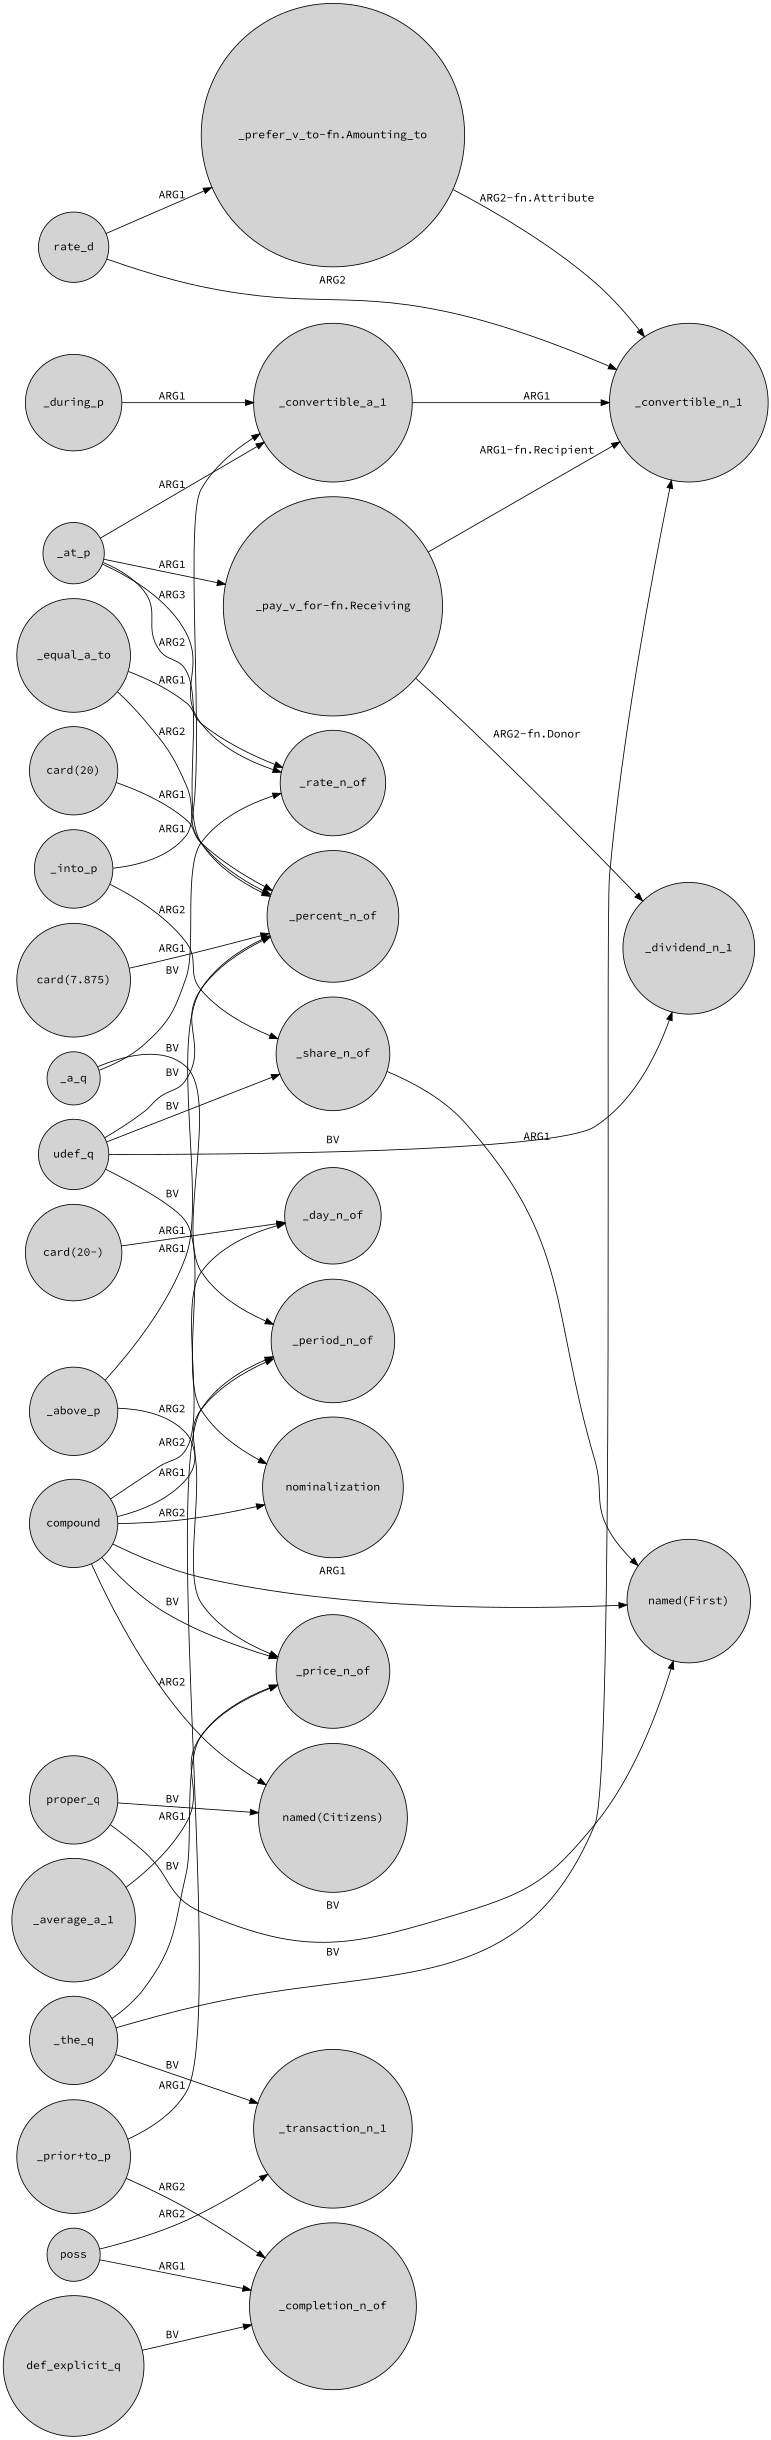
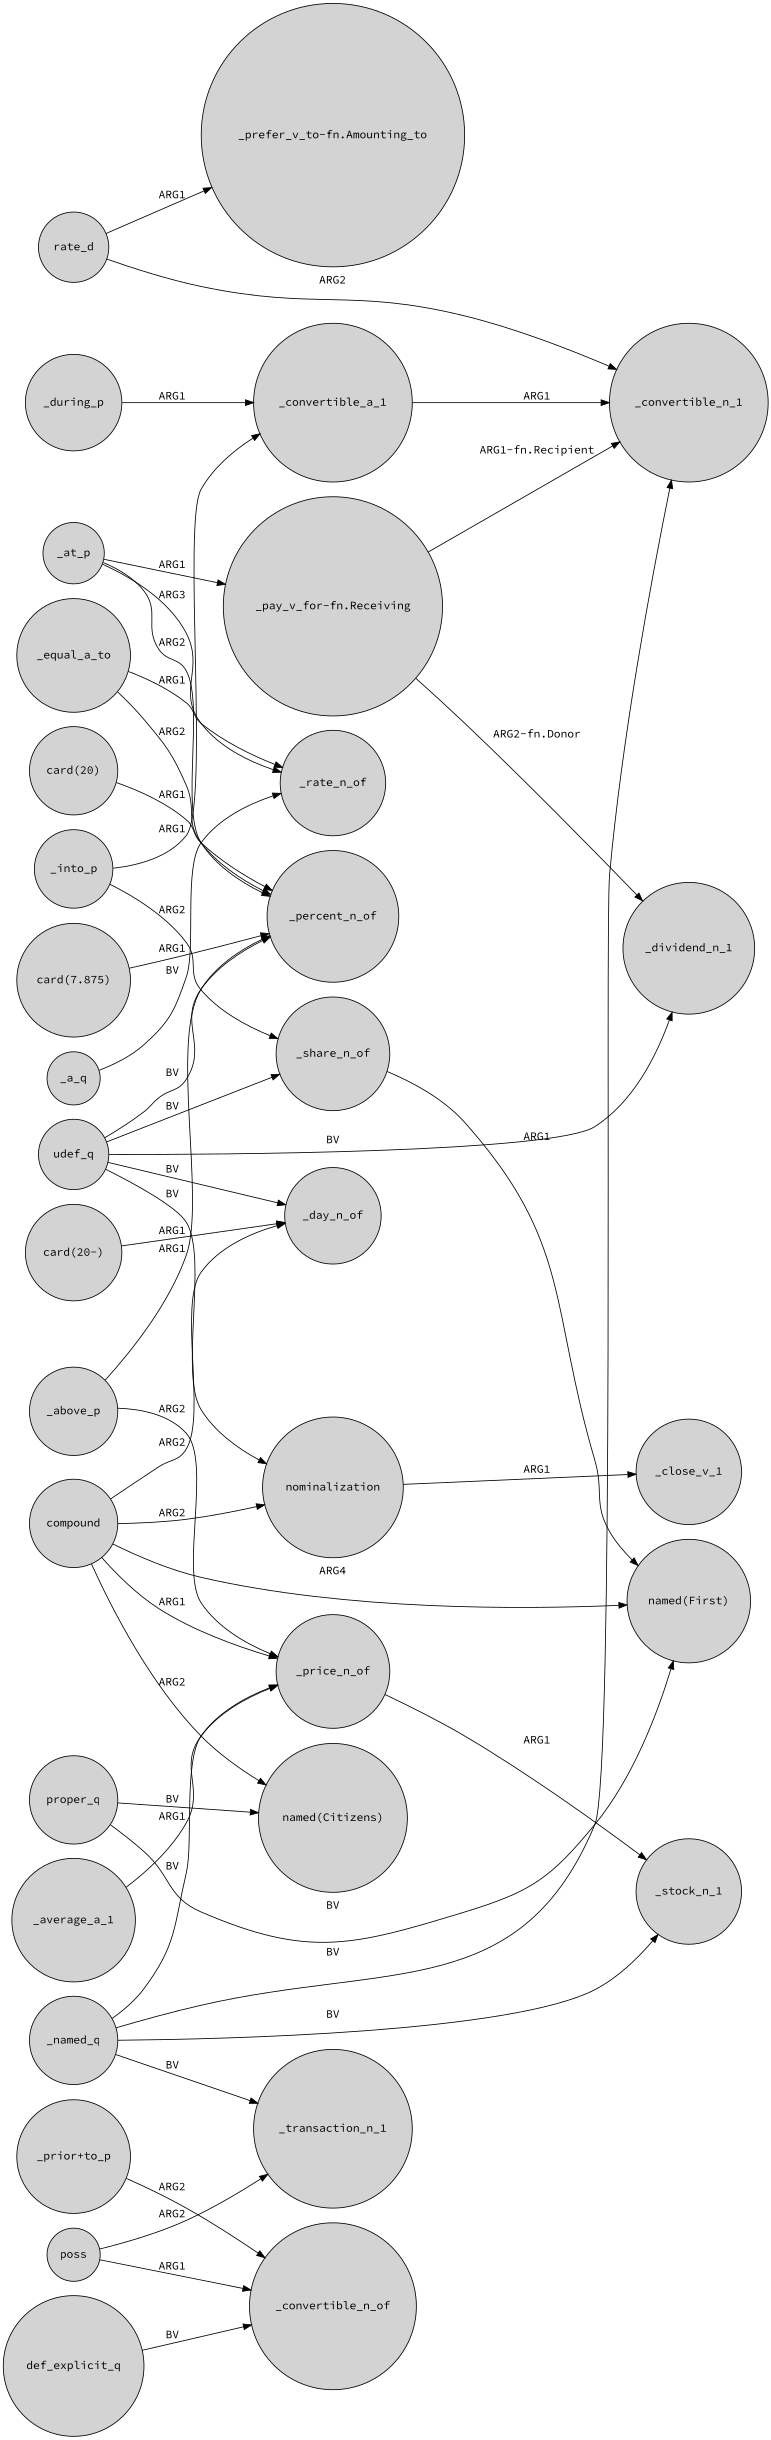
edge "_prefer_v_to-fn.Amounting_to" -> "_convertible_n_1": removed, label "ARG2-fn.Attribute"
edge "_at_p" -> "_convertible_a_1": removed, label "ARG1"
edge "udef_q" -> "_day_n_of": added, label "BV"
node "_period_n_of": removed
node "_close_v_1": added
edge "compound" -> "named(First)": label "ARG1" -> "ARG4"
edge "compound" -> "_price_n_of": label "BV" -> "ARG1"
node "_stock_n_1": added
node "_the_q": label "_the_q" -> "_named_q"
node "_completion_n_of": label "_completion_n_of" -> "_convertible_n_of"
